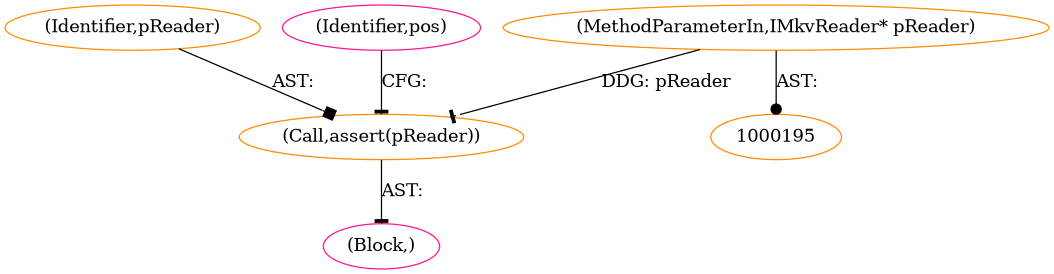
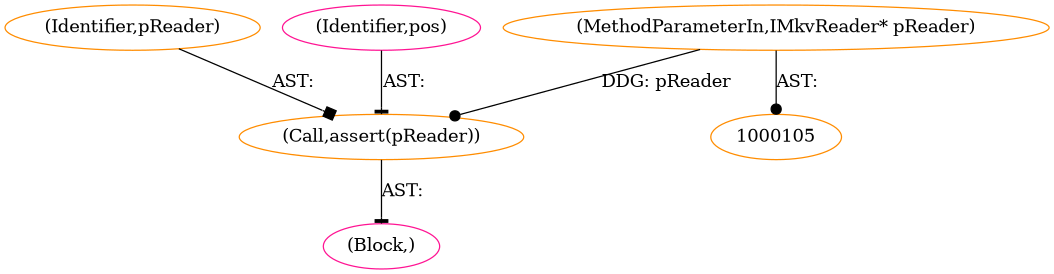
edge "(Identifier,pos)" -> "(Call,assert(pReader))": label "CFG: " -> "AST: "
edge "(MethodParameterIn,IMkvReader* pReader)" -> "(Call,assert(pReader))": arrowhead tee -> dot
node "1000195": label "1000195" -> "1000105"
